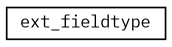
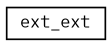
node "ext_fieldtype": label "ext_fieldtype" -> "ext_ext"
